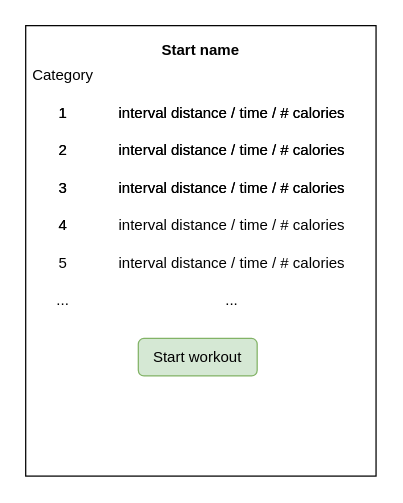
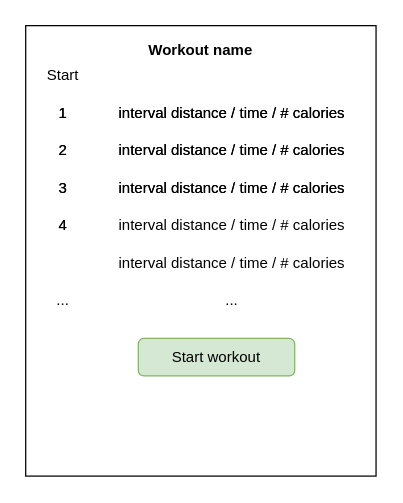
node "Start name": label "Start name" -> "Workout name"
node "Category": label "Category" -> "Start"
node "5": removed
node "Start workout": size 119x38 -> 156x38
